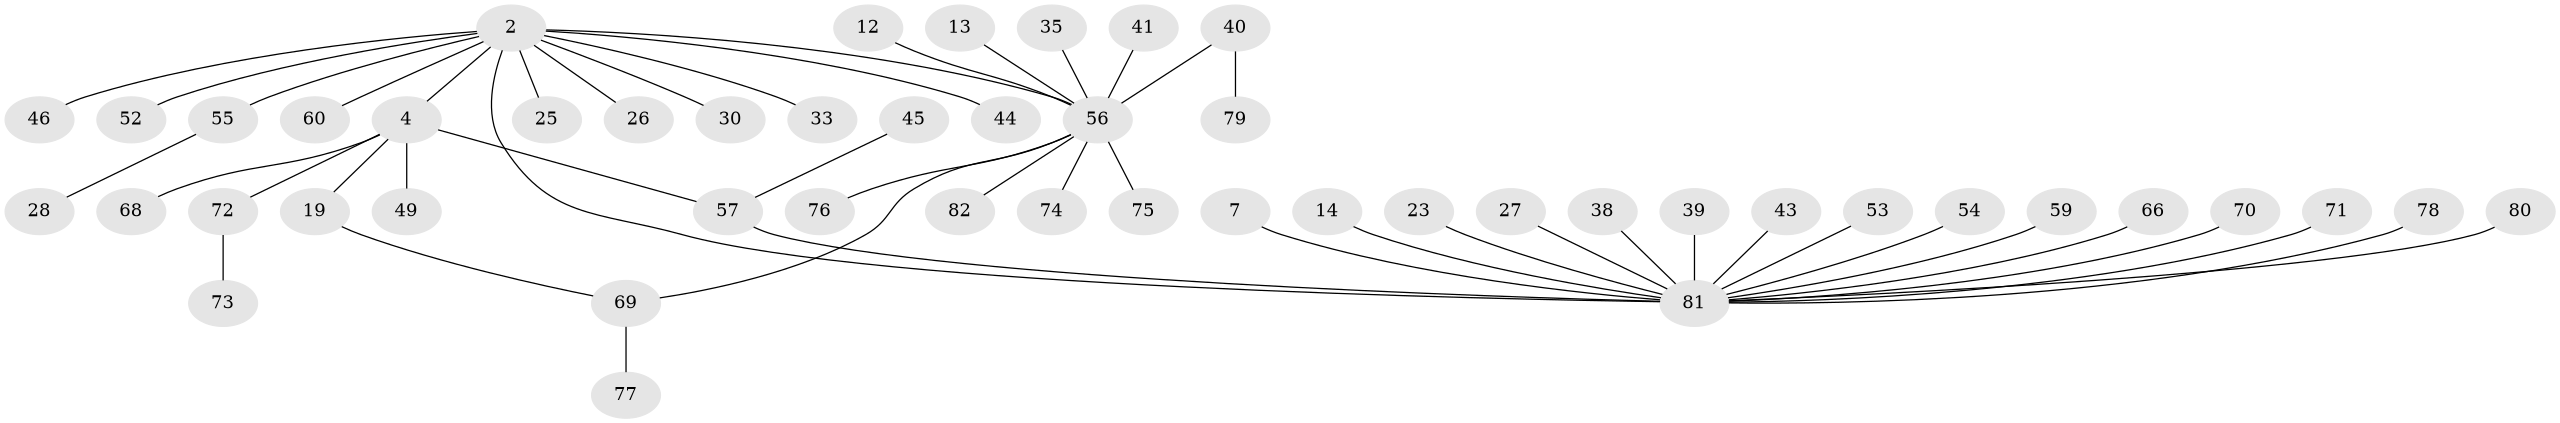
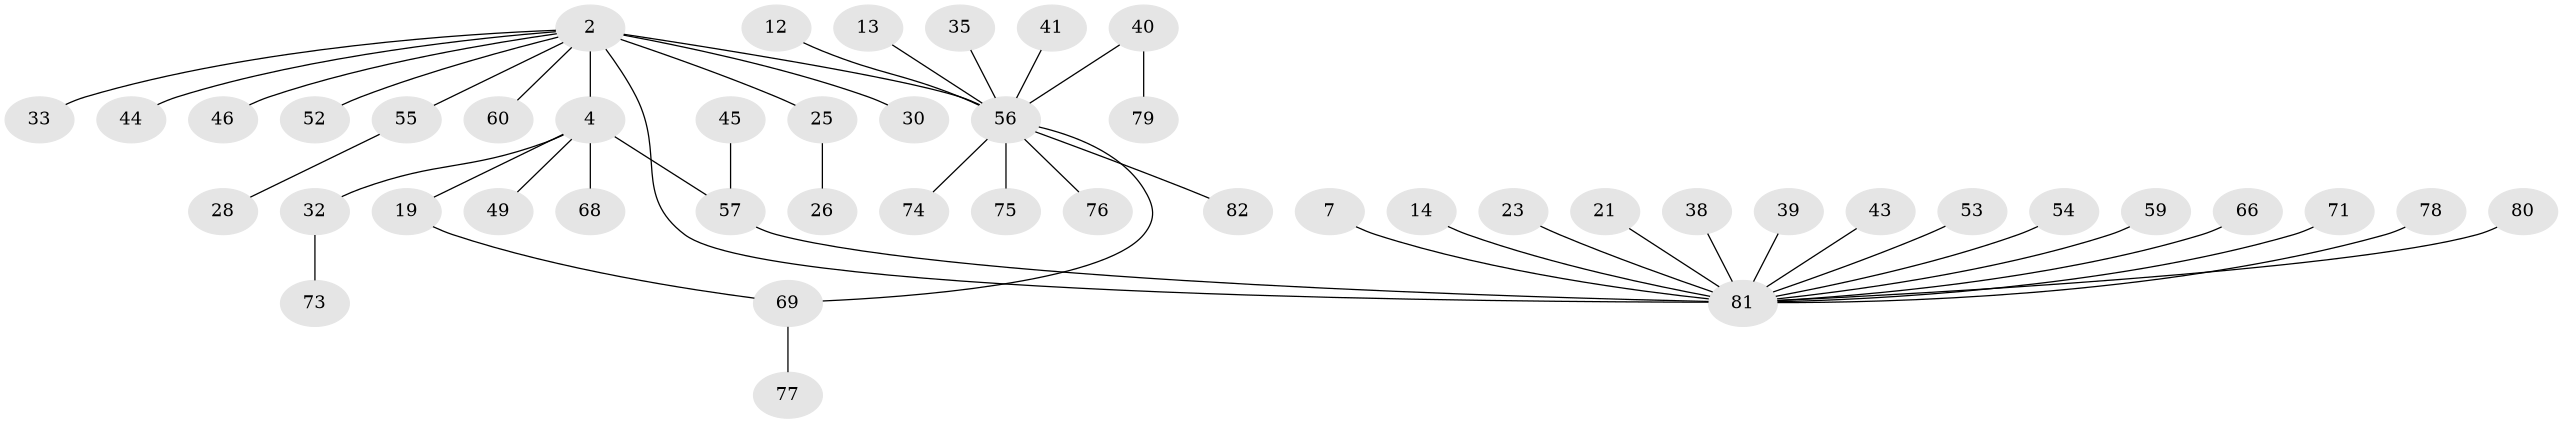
edge "2" -- "26": now "25" -- "26"
node "72": label "72" -> "32"
node "27": label "27" -> "21"
node "70": removed
